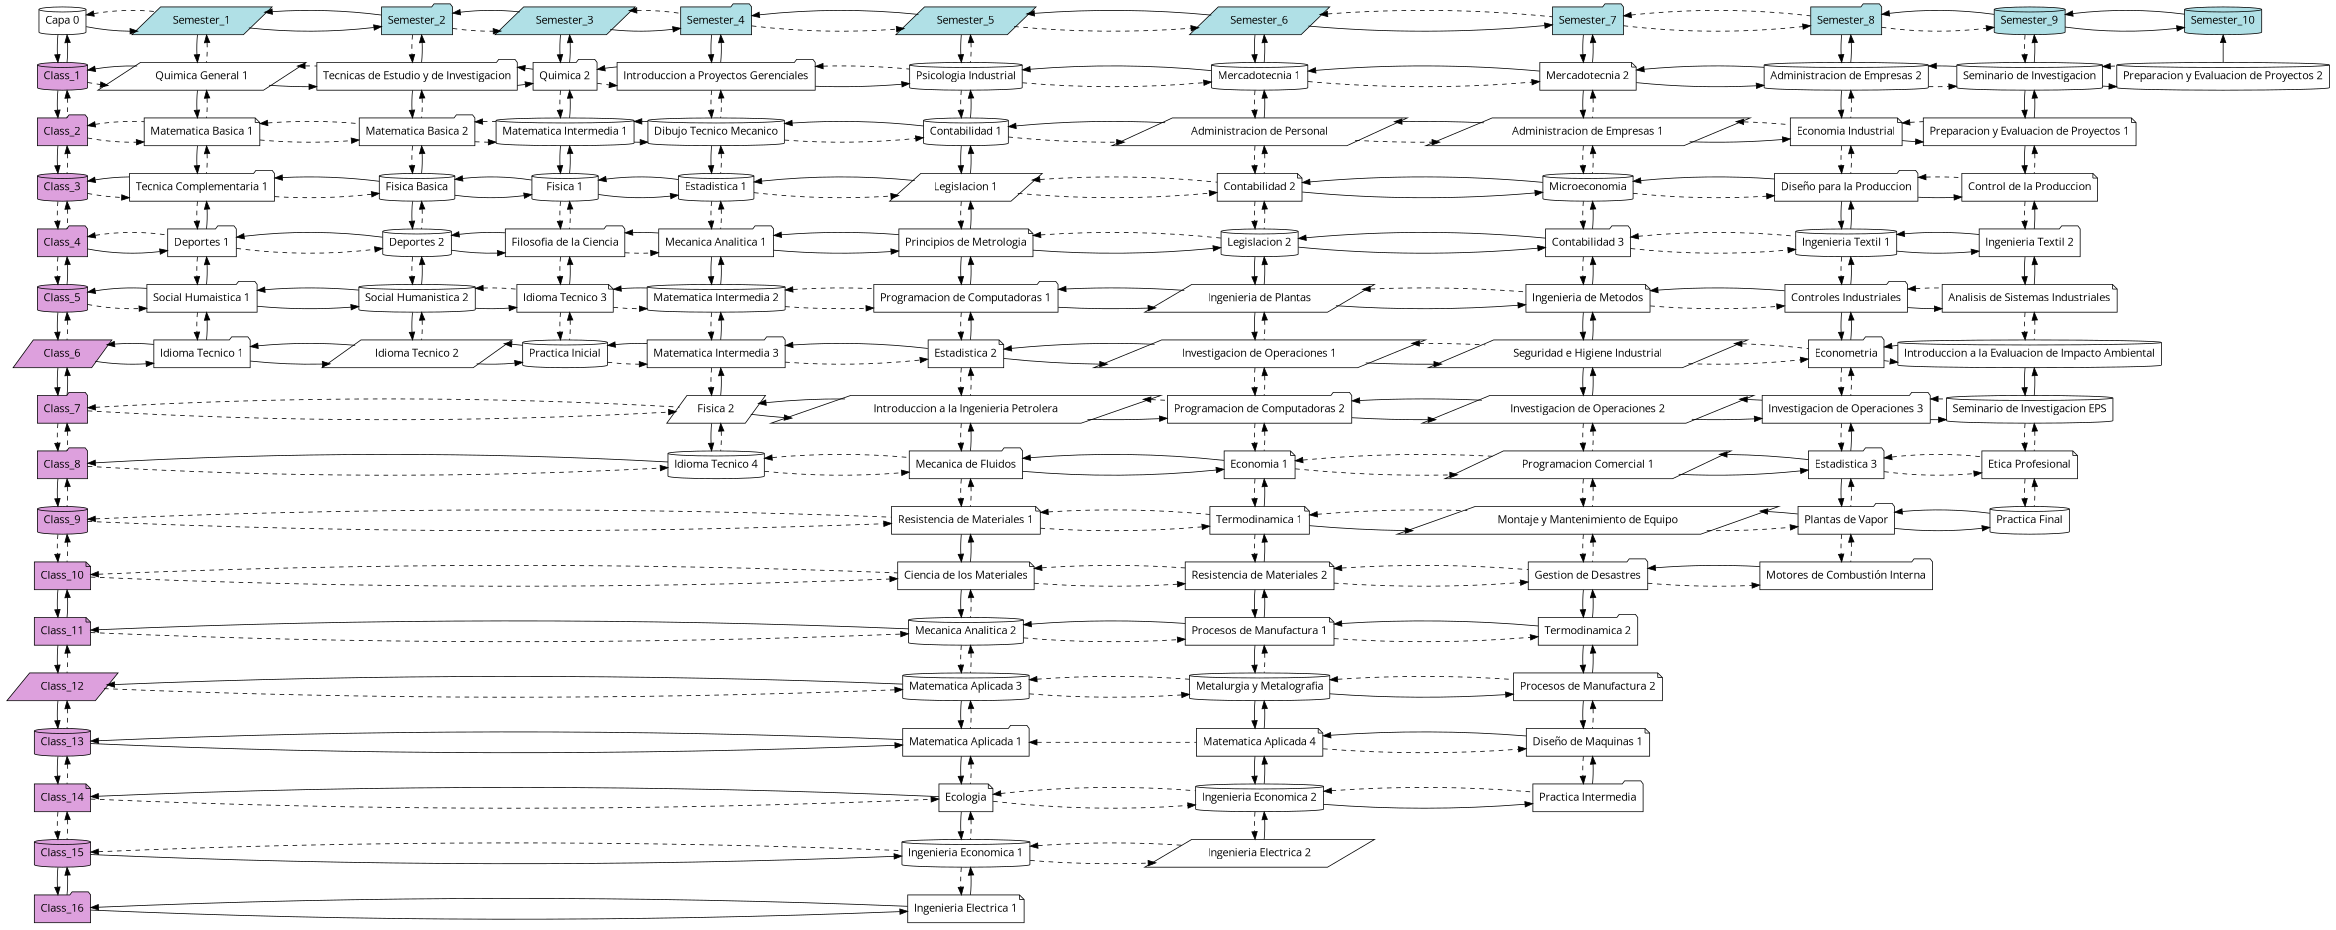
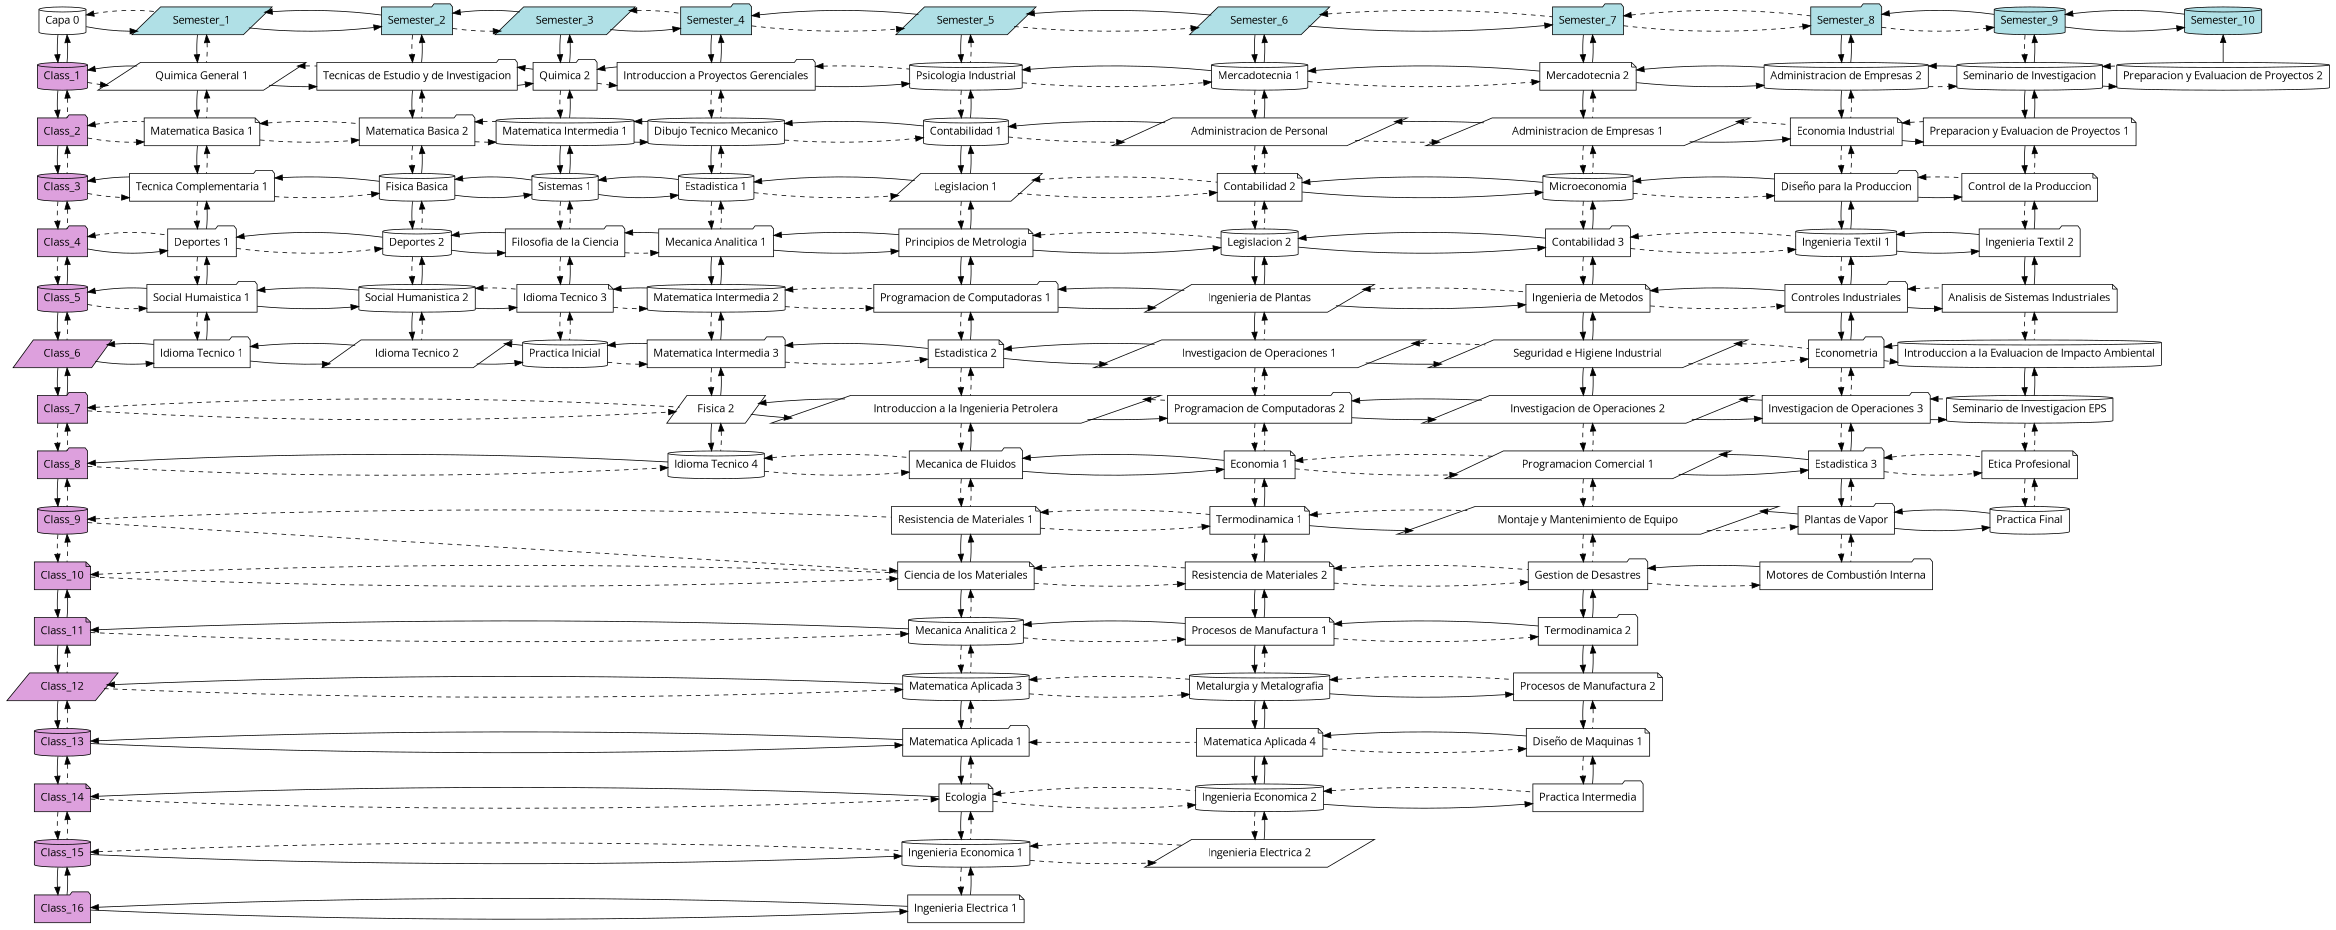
node "Fisica 1": label "Fisica 1" -> "Sistemas 1"
edge "Class_9" -> "Resistencia de Materiales 1": now "Class_9" -> "Ciencia de los Materiales"
